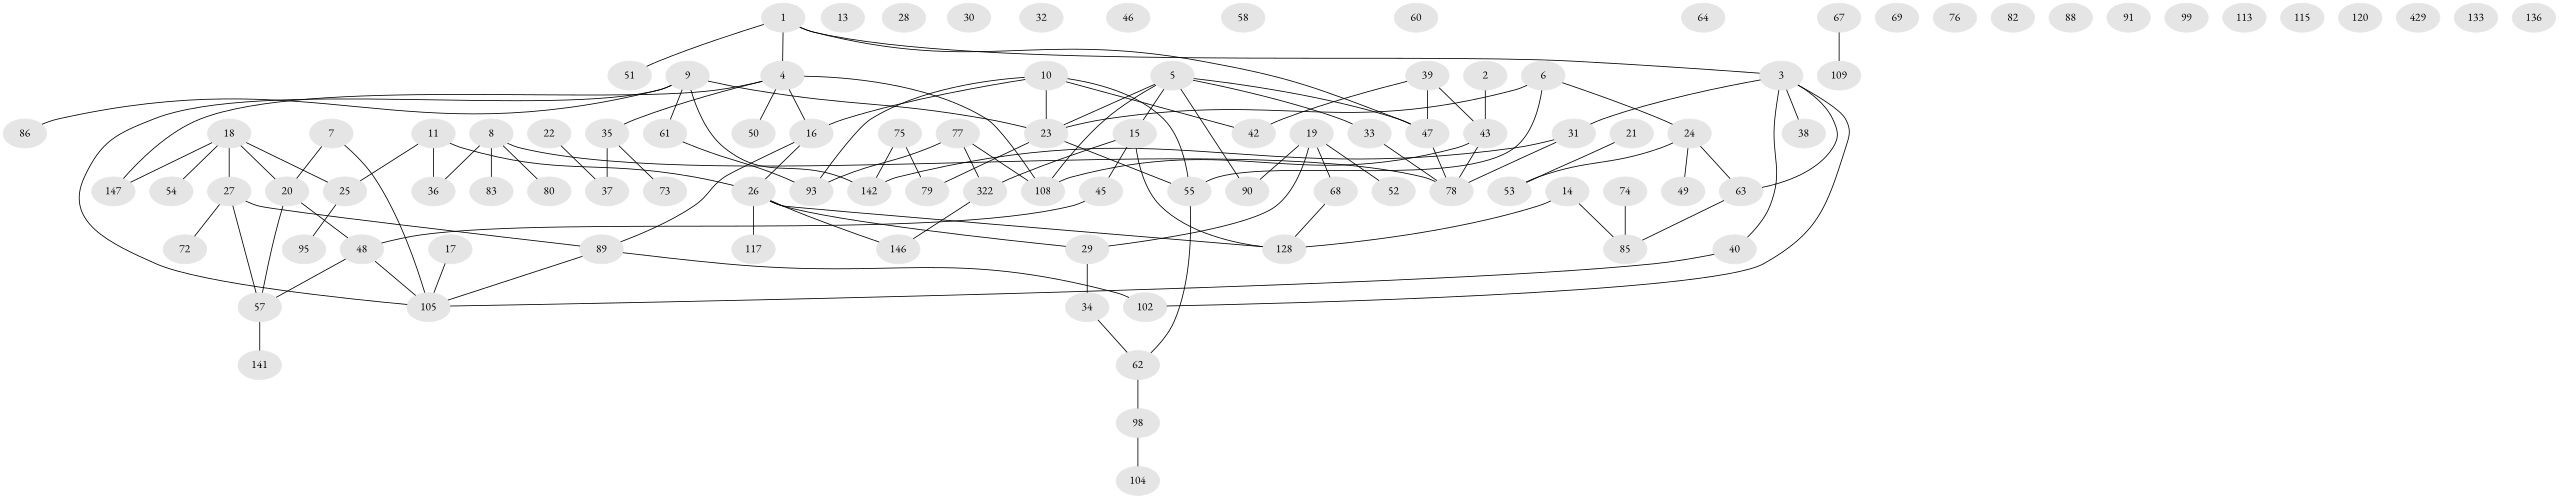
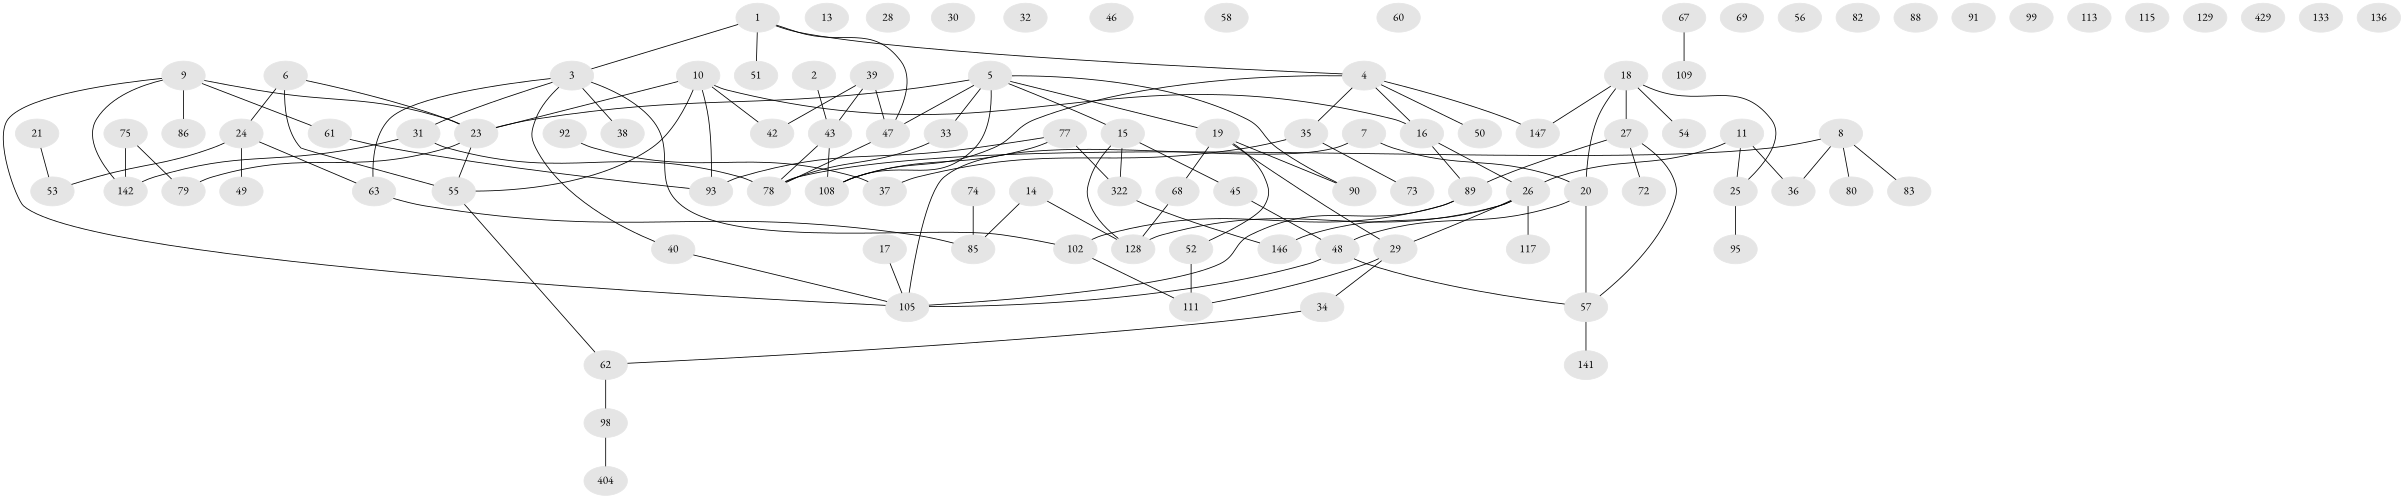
node "64": removed
node "76": label "76" -> "56"
node "120": label "120" -> "129"
edge "5" -- "19": added
node "22": label "22" -> "92"
node "111": added
node "104": label "104" -> "404"
